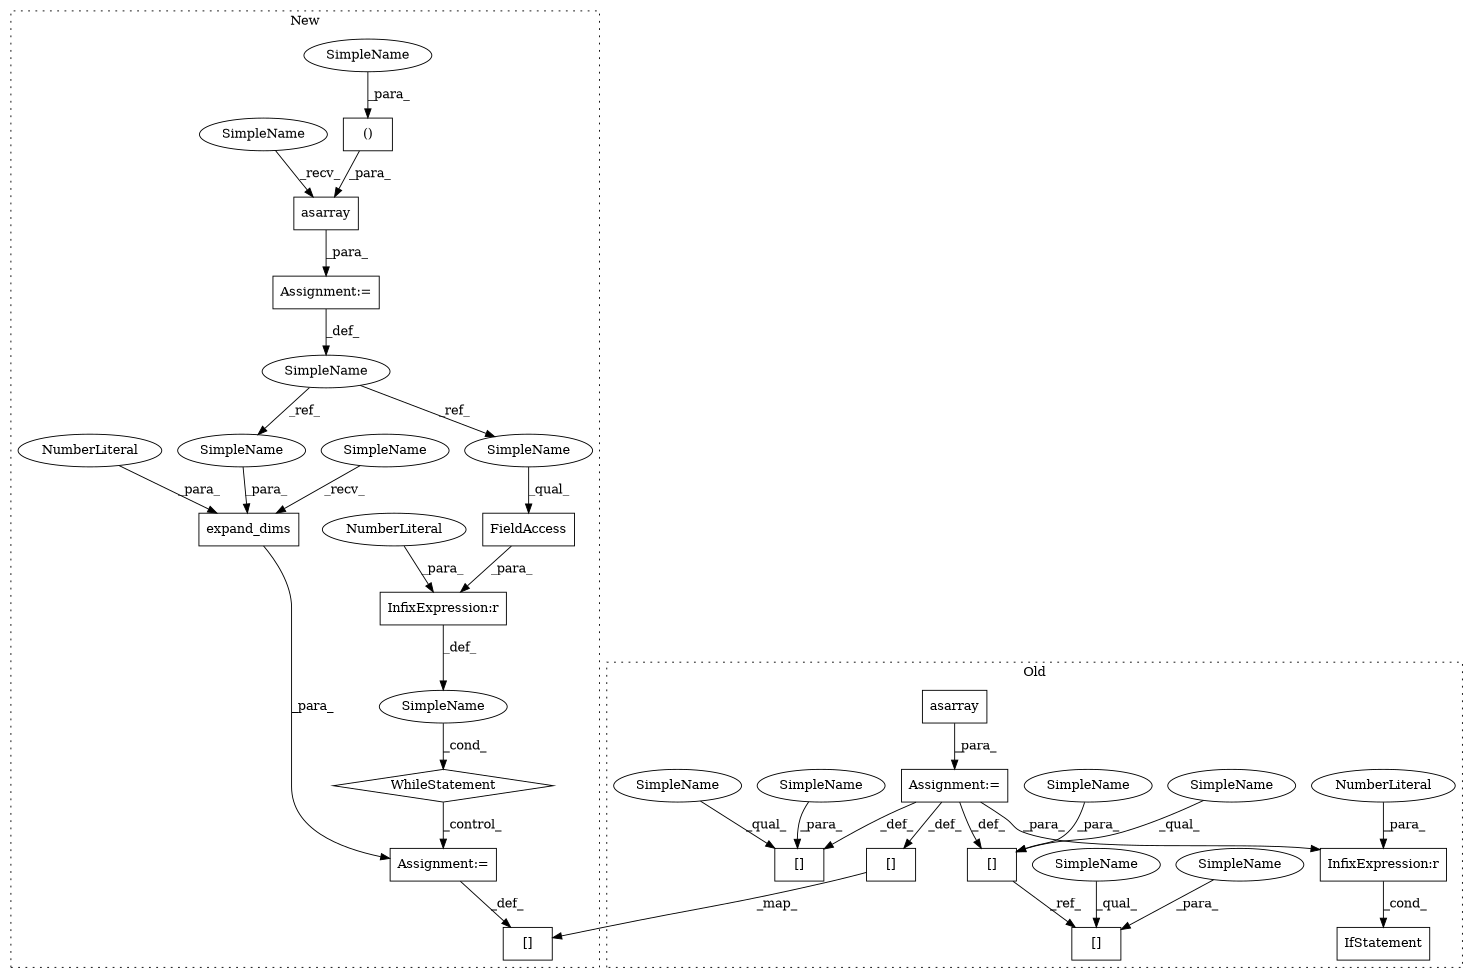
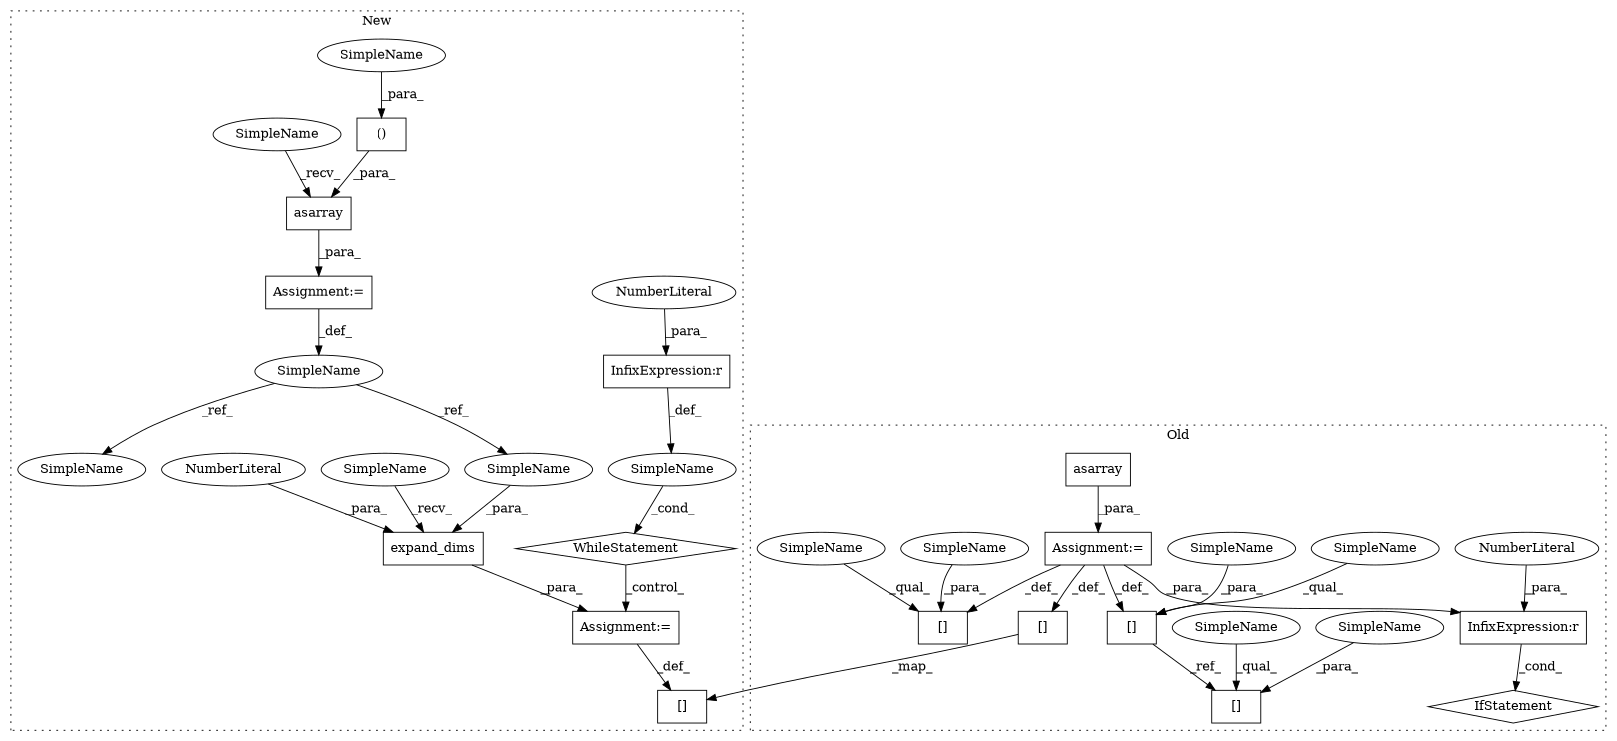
node "FieldAccess": removed
node "IfStatement": shape box -> diamond
